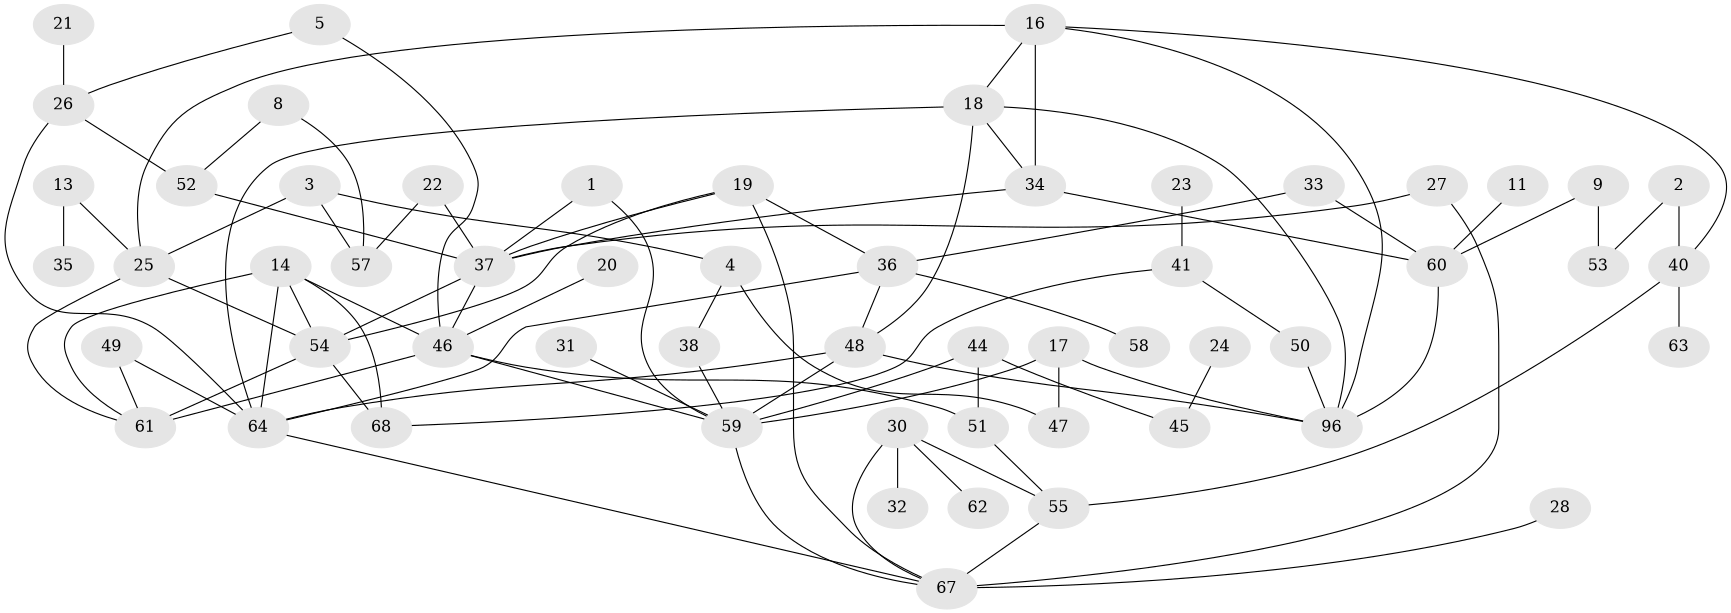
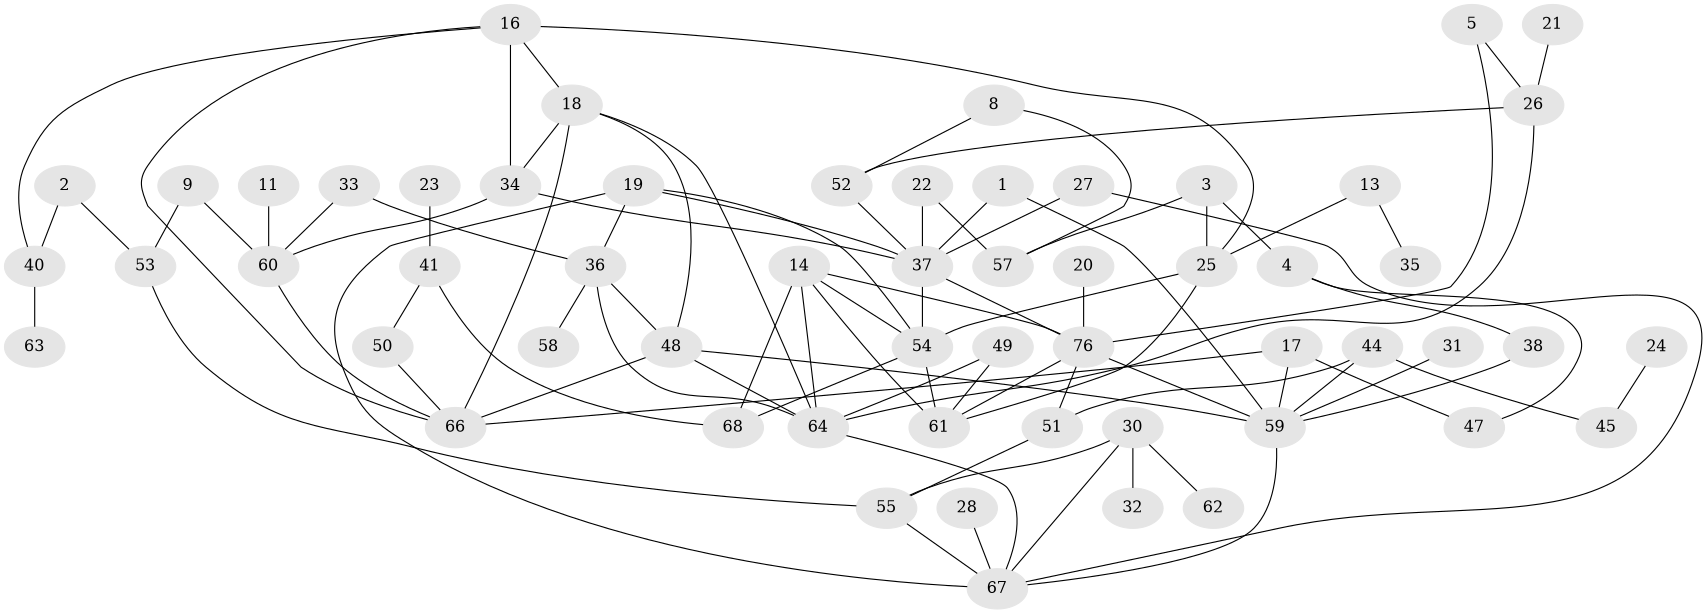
node "46": label "46" -> "76"
node "96": label "96" -> "66"
edge "40" -- "55": now "53" -- "55"
